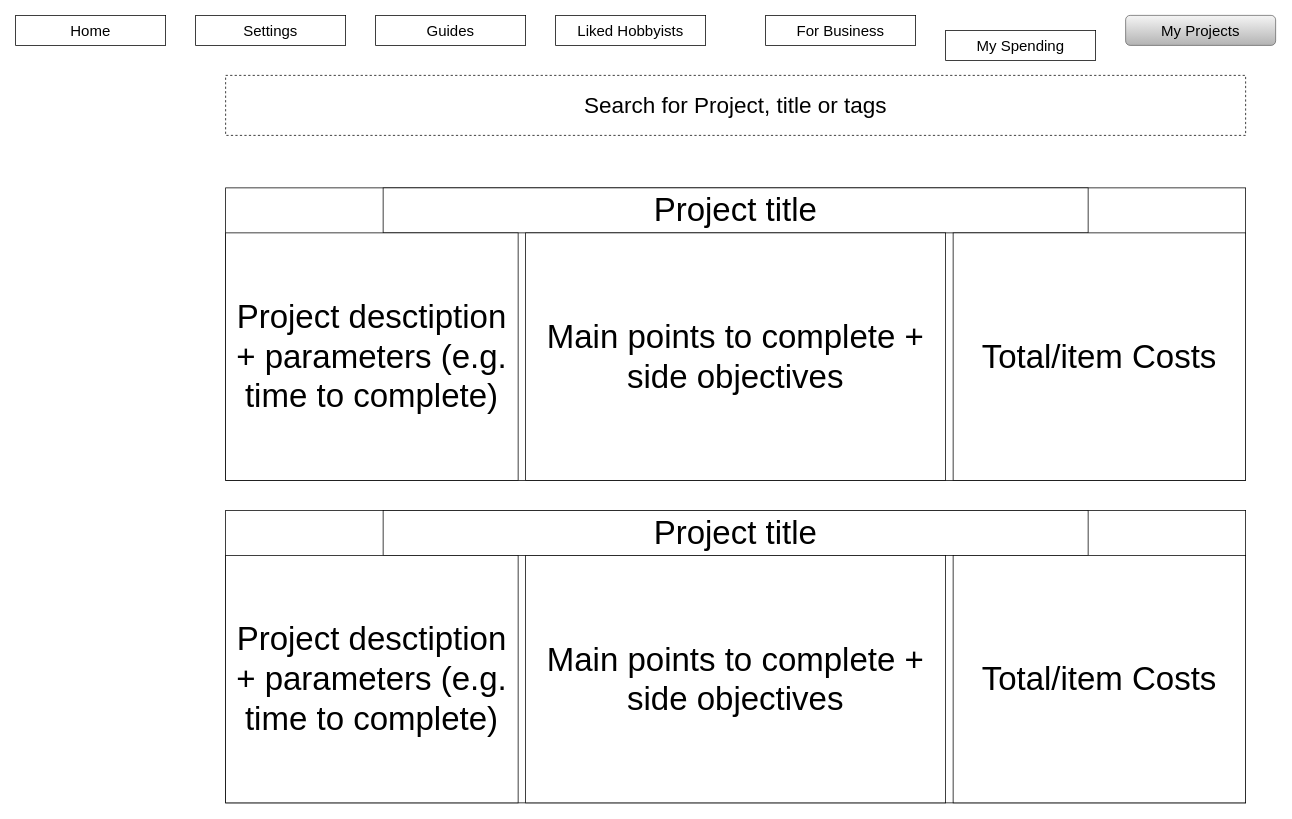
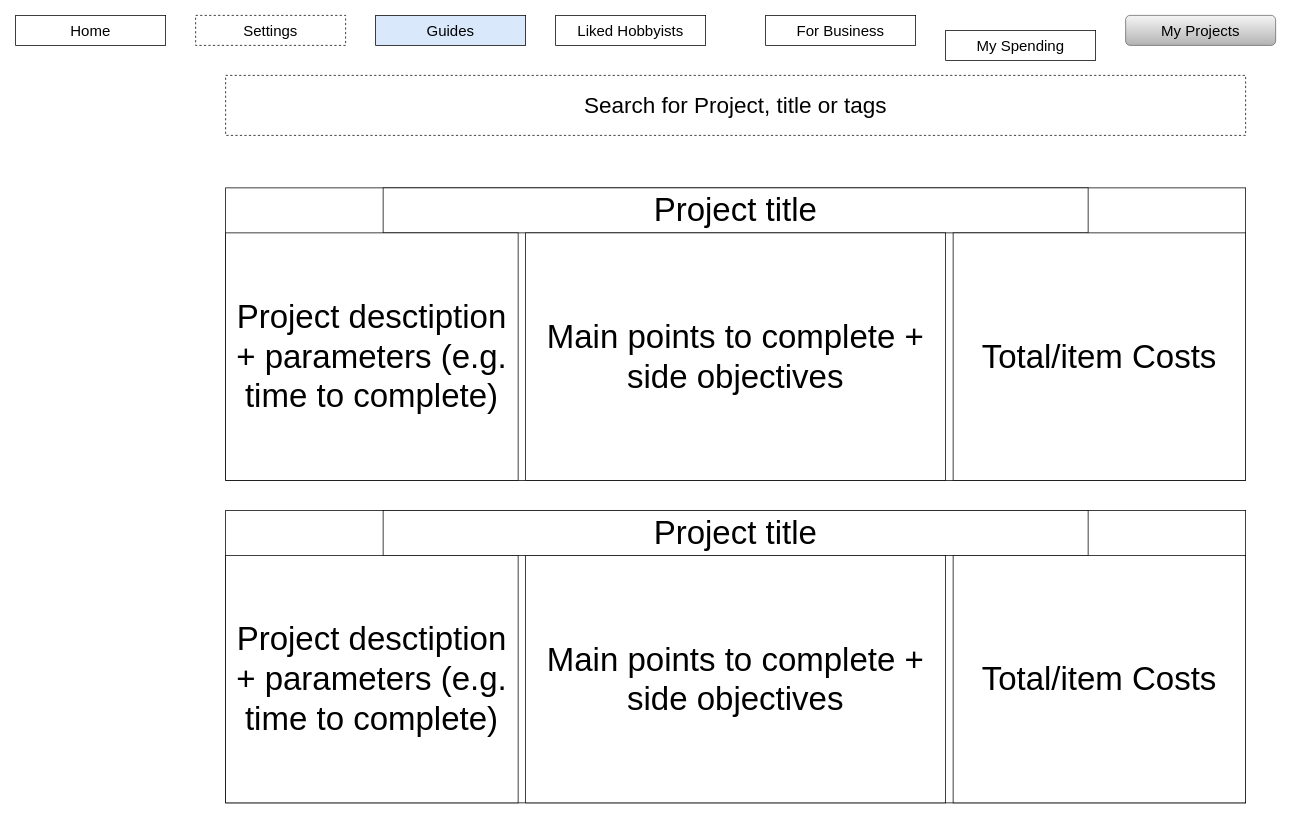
node "Settings": style solid -> dashed
node "Guides": fillcolor #ffffff -> #dae8fc
